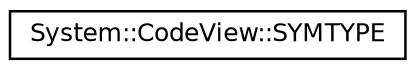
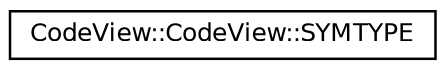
node "System::CodeView::SYMTYPE": label "System::CodeView::SYMTYPE" -> "CodeView::CodeView::SYMTYPE"
